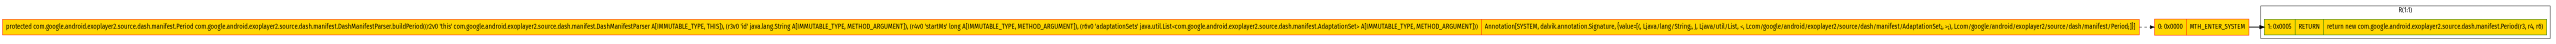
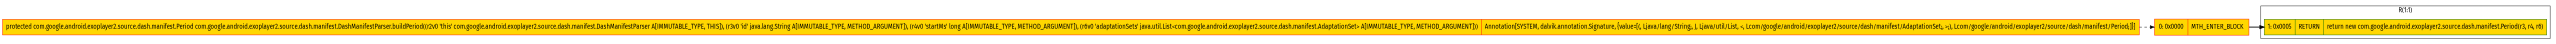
node "0: 0x0000": text "MTH_ENTER_SYSTEM" -> "MTH_ENTER_BLOCK"
